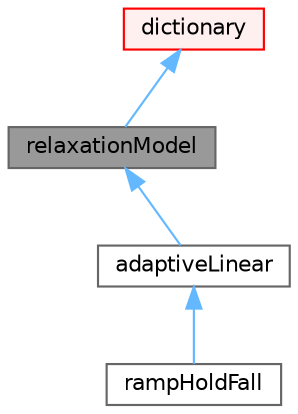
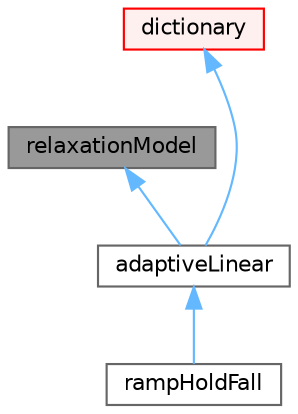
edge "relaxationModel" -> "dictionary": now "adaptiveLinear" -> "dictionary"
